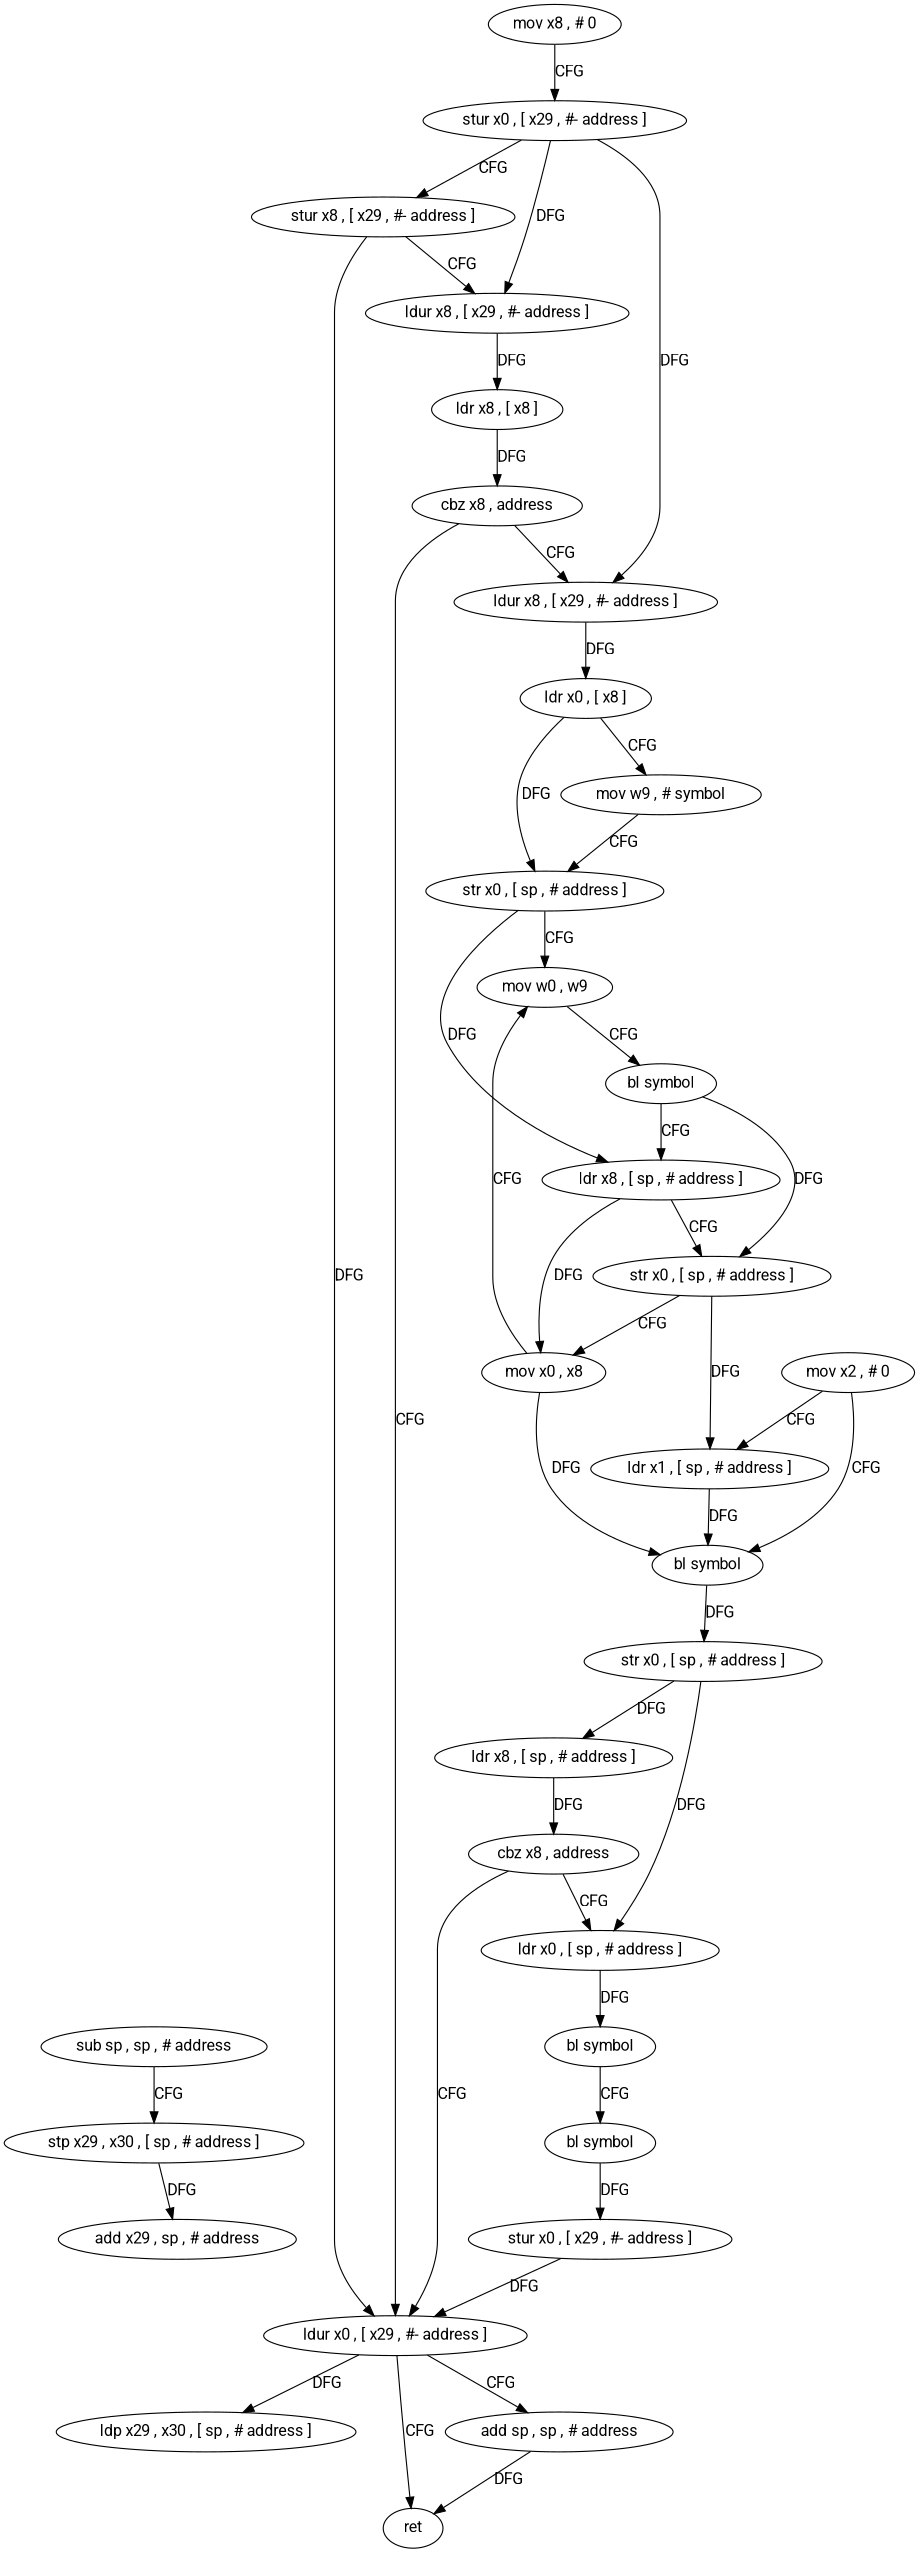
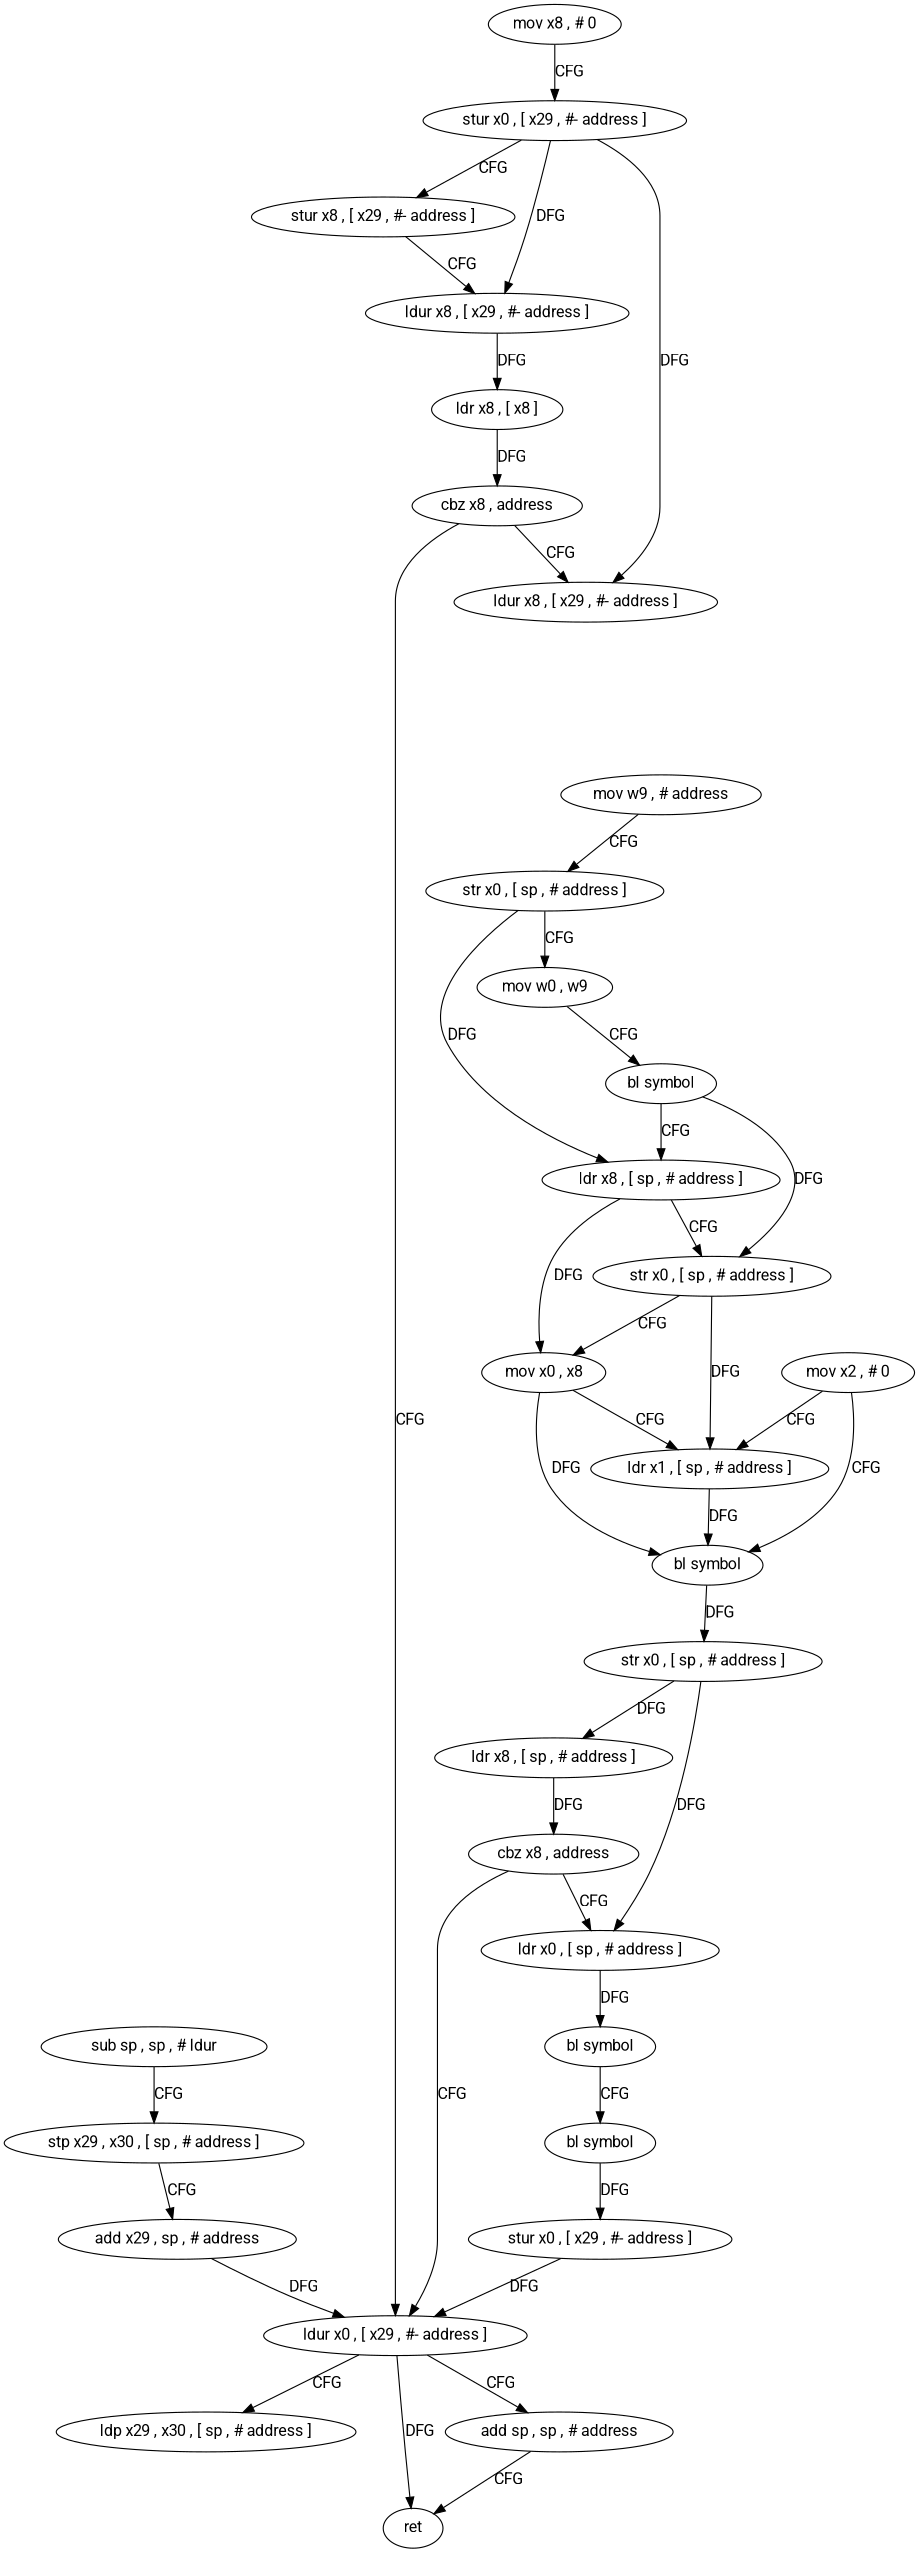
node "ldr x0 , [ x8 ]": removed
node "mov w9 , # symbol": label "mov w9 , # symbol" -> "mov w9 , # address"
edge "mov x0 , x8" -> "mov w0 , w9": now "mov x0 , x8" -> "ldr x1 , [ sp , # address ]"
edge "stur x8 , [ x29 , #- address ]" -> "ldur x0 , [ x29 , #- address ]": now "add x29 , sp , # address" -> "ldur x0 , [ x29 , #- address ]"
node "sub sp , sp , # address": label "sub sp , sp , # address" -> "sub sp , sp , # ldur"
edge "stp x29 , x30 , [ sp , # address ]" -> "add x29 , sp , # address": label "DFG" -> "CFG"
edge "ldur x0 , [ x29 , #- address ]" -> "ldp x29 , x30 , [ sp , # address ]": label "DFG" -> "CFG"
edge "ldur x0 , [ x29 , #- address ]" -> "ret": label "CFG" -> "DFG"
edge "add sp , sp , # address" -> "ret": label "DFG" -> "CFG"
